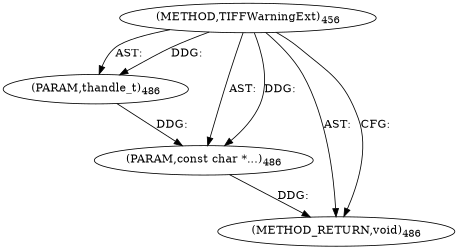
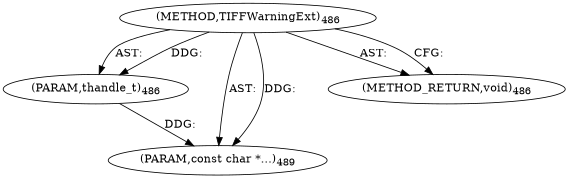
node "(METHOD,TIFFWarningExt)": text "456" -> "486"
node "(PARAM,const char *...)": text "486" -> "489"
edge "(PARAM,const char *...)" -> "(METHOD_RETURN,void)": removed, label "DDG:"
